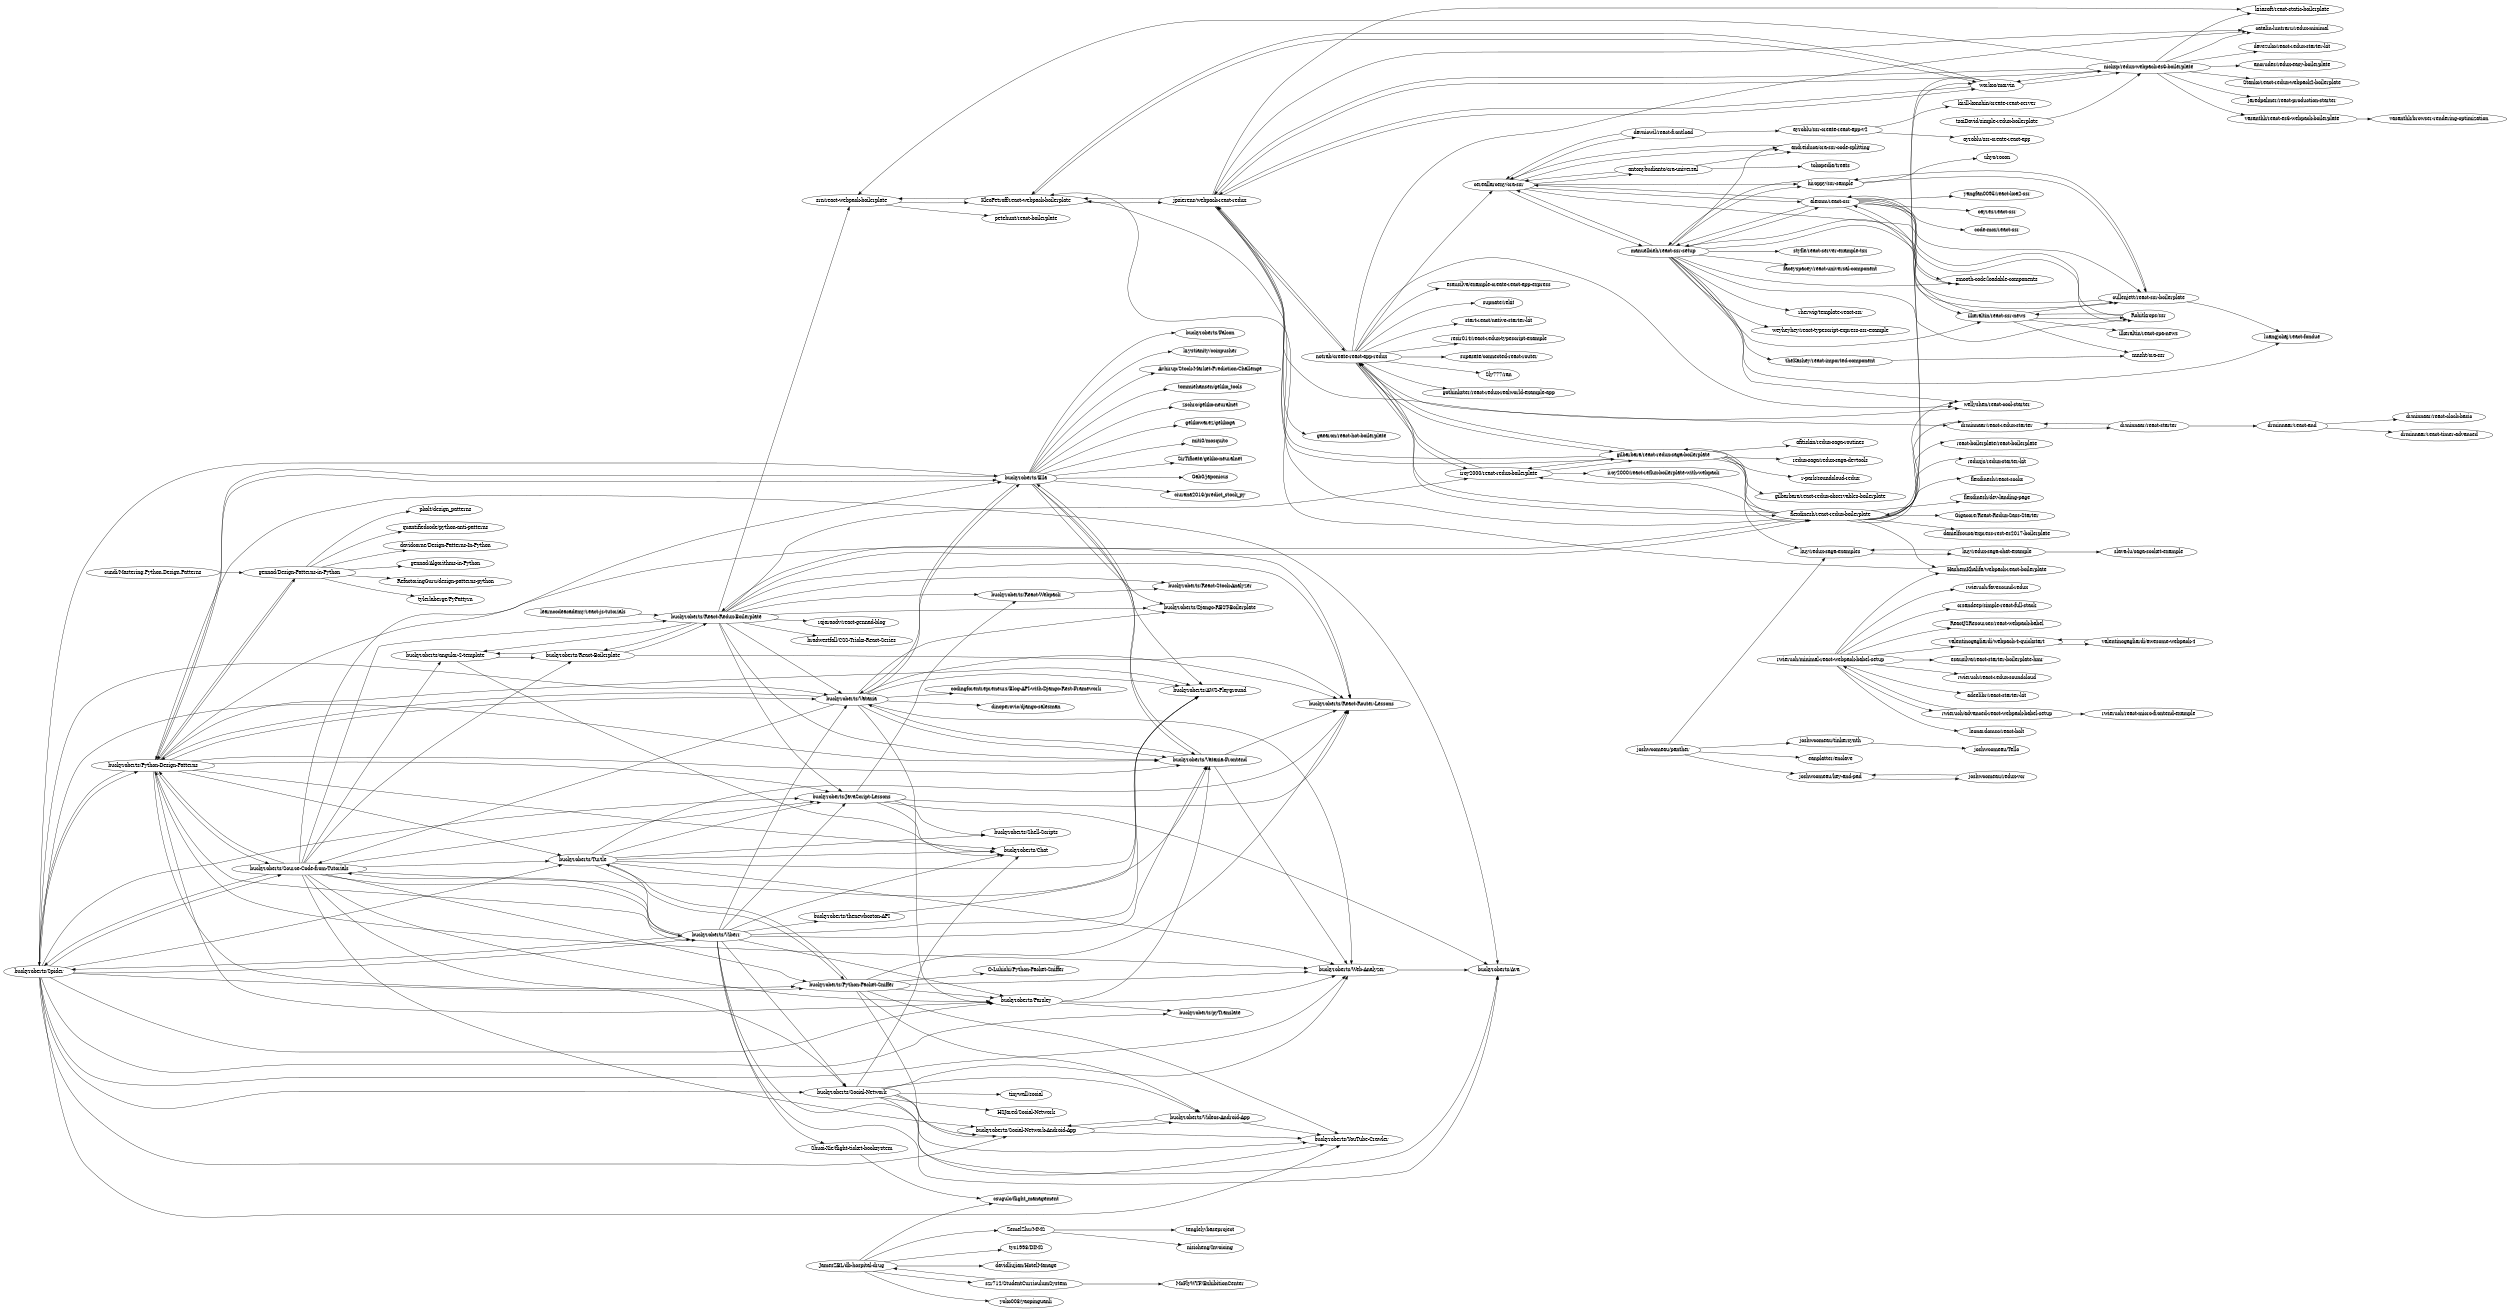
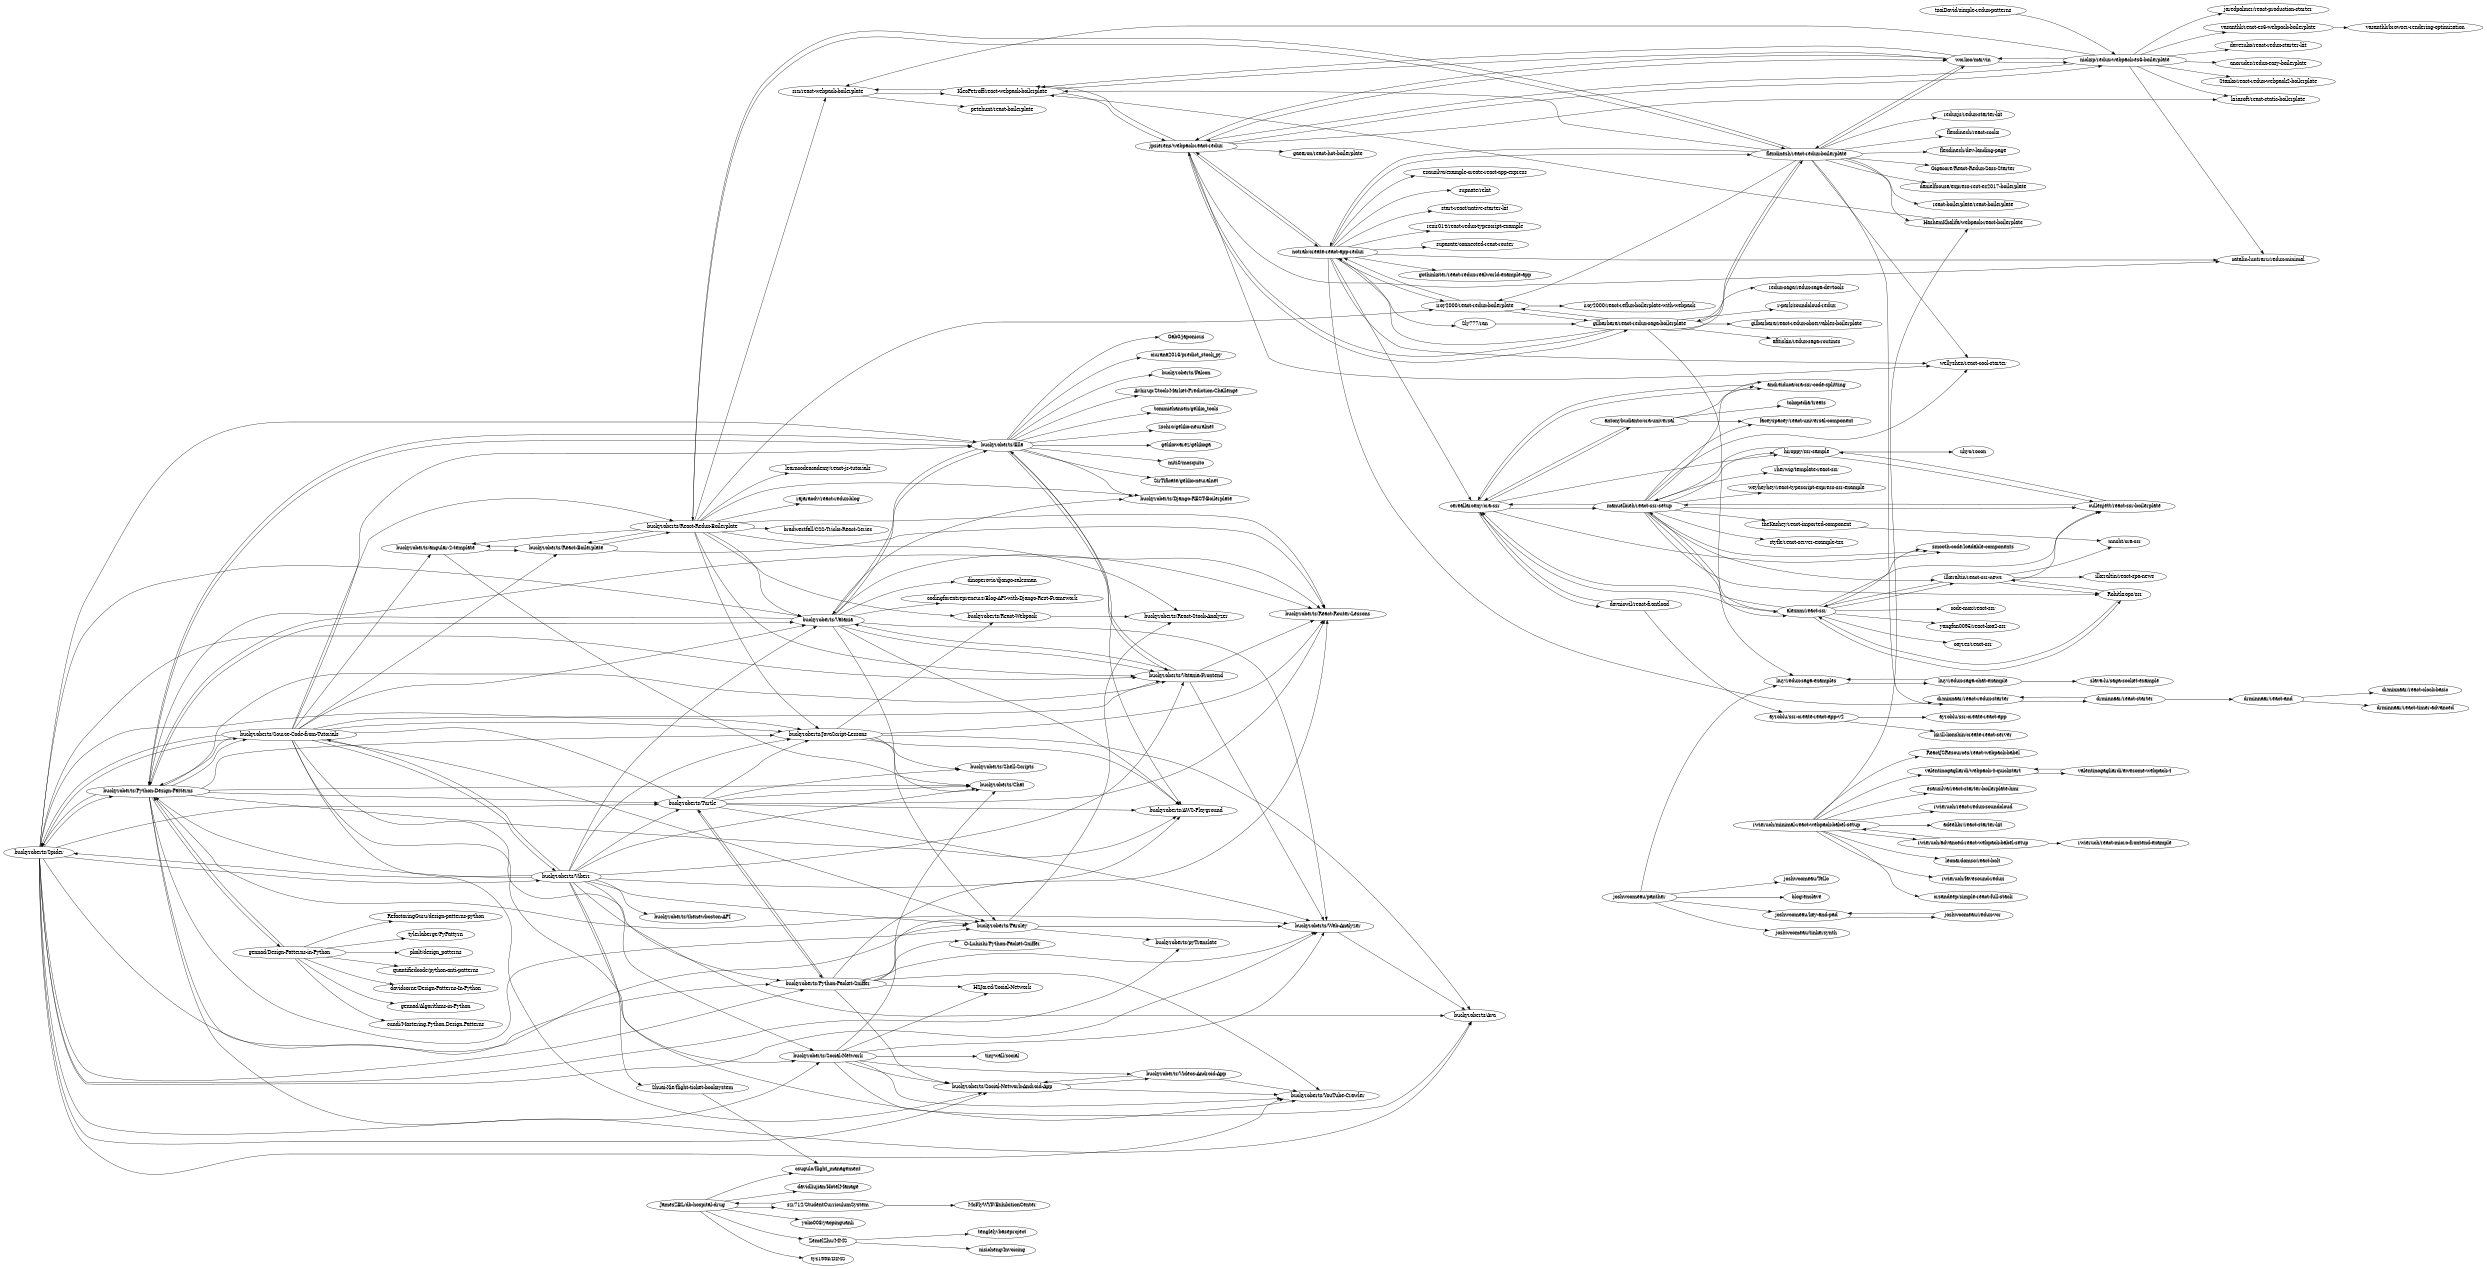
node "tsaiDavid/simple-redux-boilerplate": label "tsaiDavid/simple-redux-boilerplate" -> "tsaiDavid/simple-redux-patterns"
node "luangjokaj/react-fondue": removed
node "krystianity/coinpusher": removed
edge "antonybudianto/cra-universal" -> "faceyspacey/react-universal-component": added
edge "notrab/create-react-app-redux" -> "gilbarbara/react-redux-saga-boilerplate": now "Sly777/ran" -> "gilbarbara/react-redux-saga-boilerplate"
edge "cundi/Mastering.Python.Design.Patterns" -> "gennad/Design-Patterns-in-Python": reversed
edge "learncodeacademy/react-js-tutorials" -> "buckyroberts/React-Redux-Boilerplate": reversed
node "rajaraodv/react-gennad-blog": label "rajaraodv/react-gennad-blog" -> "rajaraodv/react-redux-blog"
edge "joshwcomeau/tinkersynth" -> "joshwcomeau/Tello": now "joshwcomeau/panther" -> "joshwcomeau/Tello"
node "eanplatter/enclave": label "eanplatter/enclave" -> "blog/enclave"
edge "buckyroberts/Vataxia" -> "buckyroberts/Source-Code-from-Tutorials": reversed
edge "buckyroberts/thenewboston-API" -> "buckyroberts/AWS-Playground": now "buckyroberts/JavaScript-Lessons" -> "buckyroberts/AWS-Playground"
edge "buckyroberts/Turtle" -> "buckyroberts/Viberr": reversed
edge "buckyroberts/Parsley" -> "buckyroberts/Vataxia-Frontend": now "buckyroberts/Parsley" -> "buckyroberts/React-Stock-Analyzer"
edge "buckyroberts/Python-Packet-Sniffer" -> "buckyroberts/Videos-Android-App": now "buckyroberts/Python-Packet-Sniffer" -> "HSJared/Social-Network"
